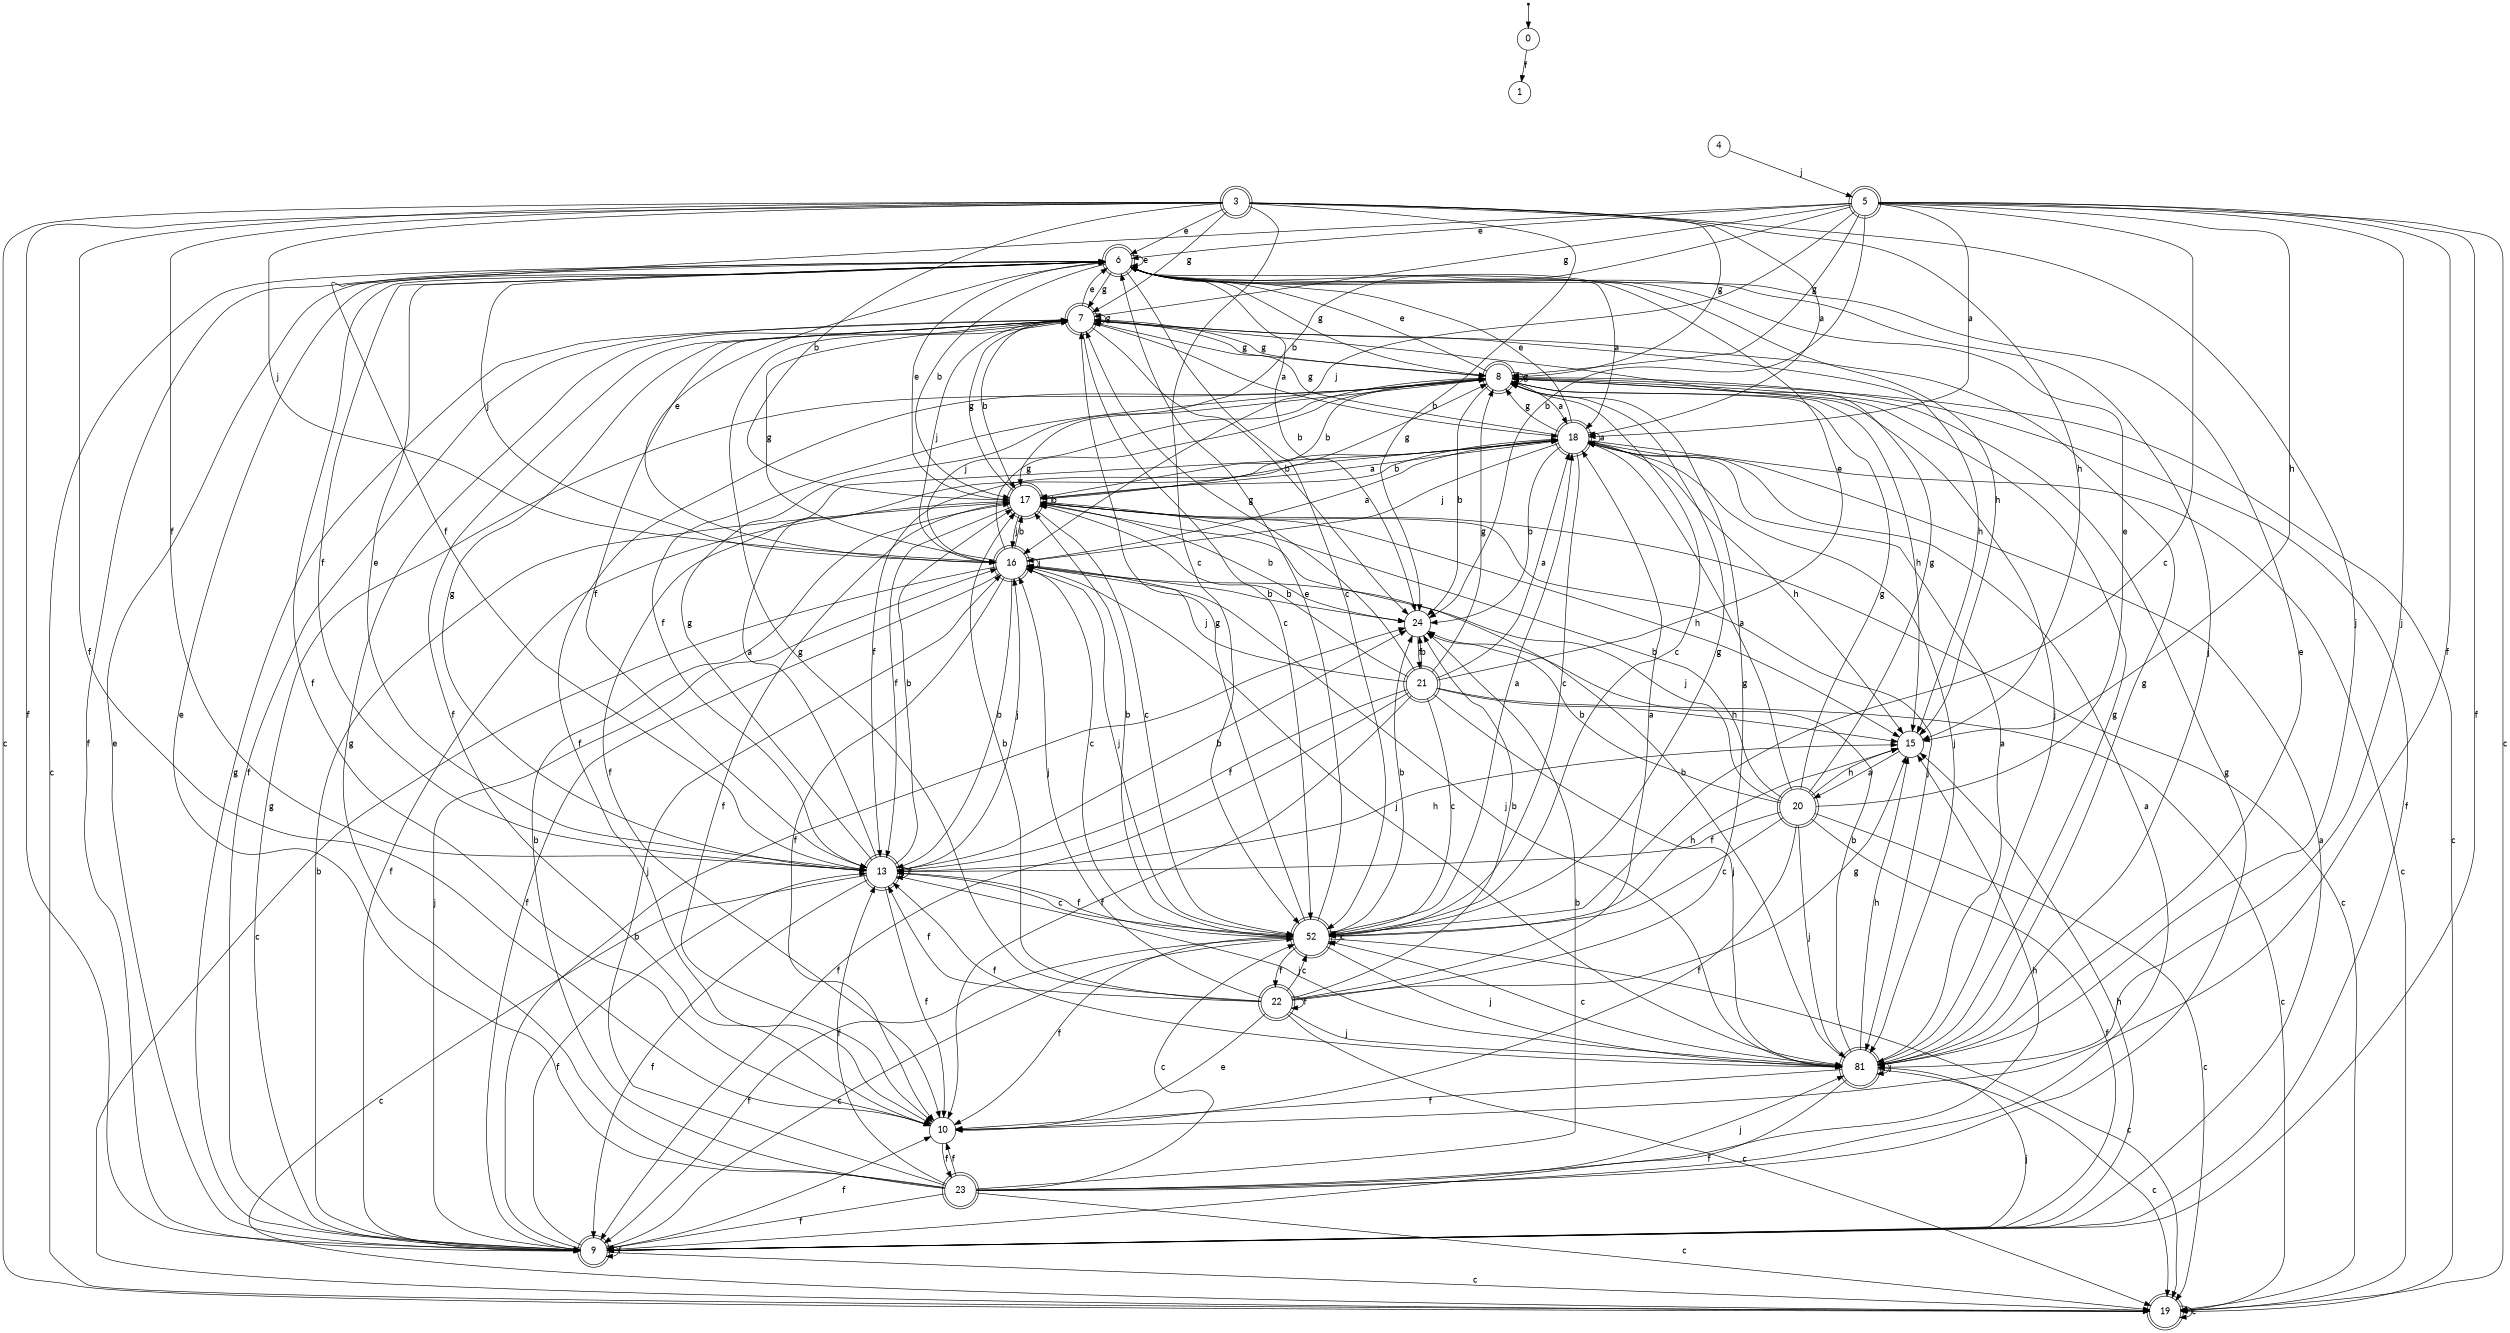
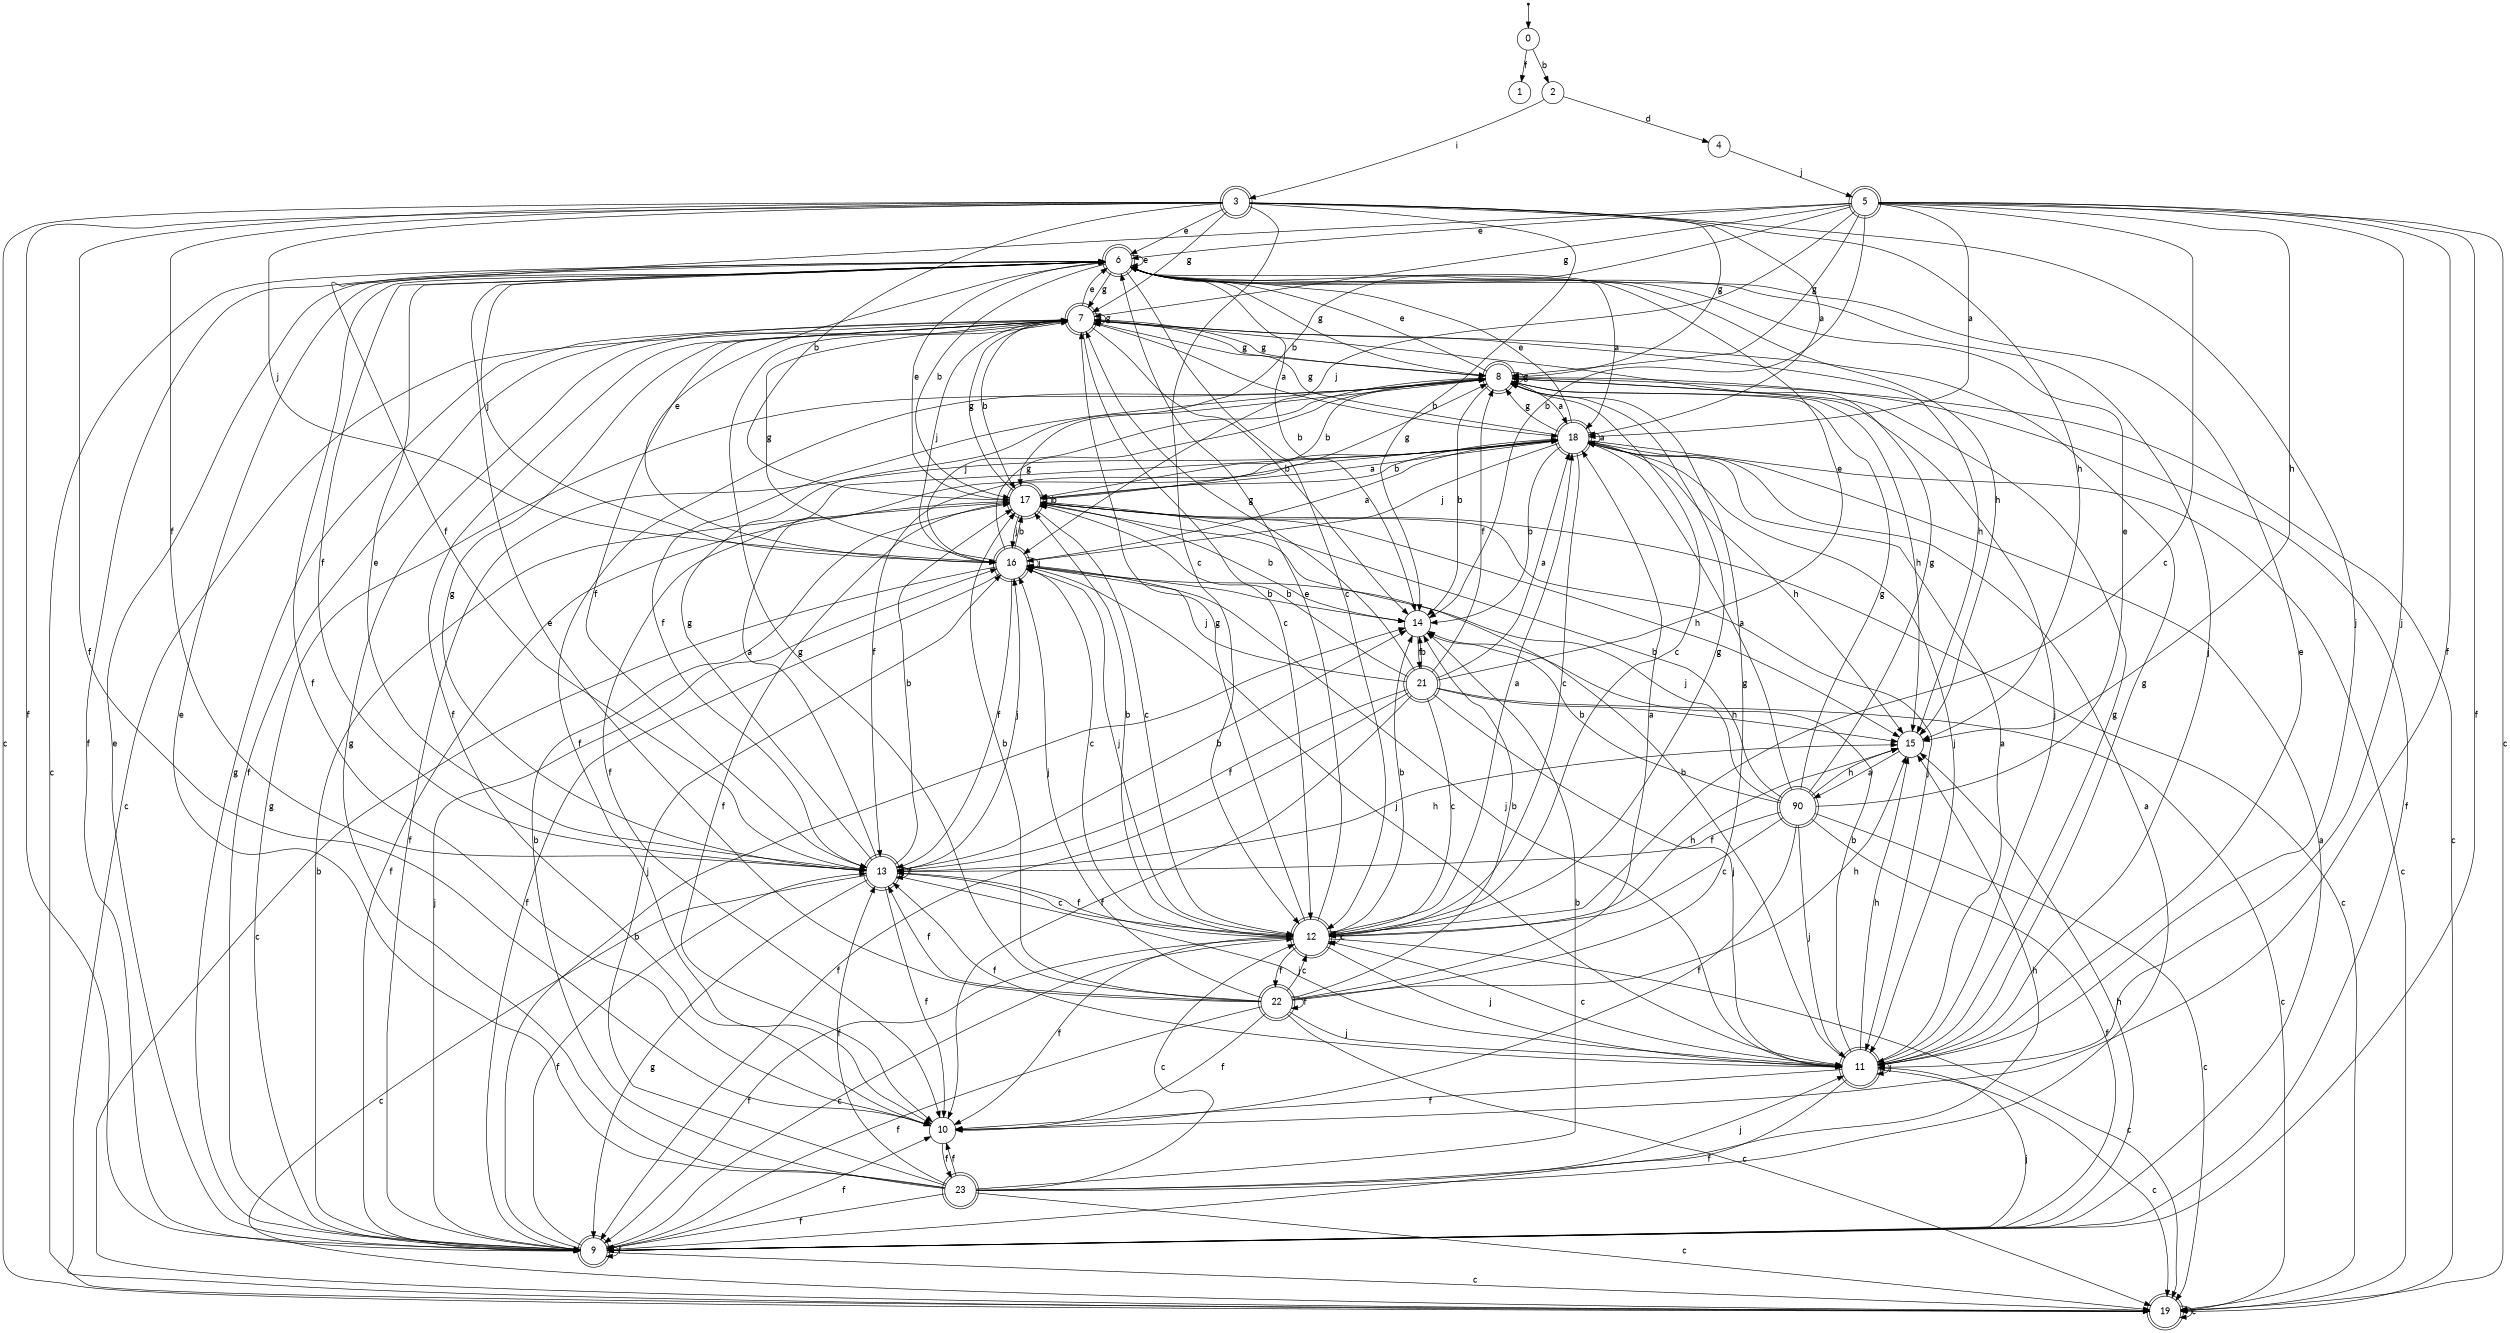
node "2": added
edge "18" -> "9": added, label "f"
edge "21" -> "8": label "g" -> "f"
edge "22" -> "6": added, label "e"
node "24": label "24" -> "14"
edge "17" -> "13": removed, label "f"
edge "16" -> "13": label "b" -> "f"
node "20": label "20" -> "90"
edge "16" -> "10": removed, label "f"
edge "22" -> "15": label "g" -> "h"
node "52": label "52" -> "12"
edge "23" -> "8": removed, label "g"
edge "13" -> "9": label "f" -> "g"
edge "22" -> "10": label "e" -> "f"
node "81": label "81" -> "11"
edge "22" -> "9": added, label "f"
edge "7" -> "19": added, label "c"
